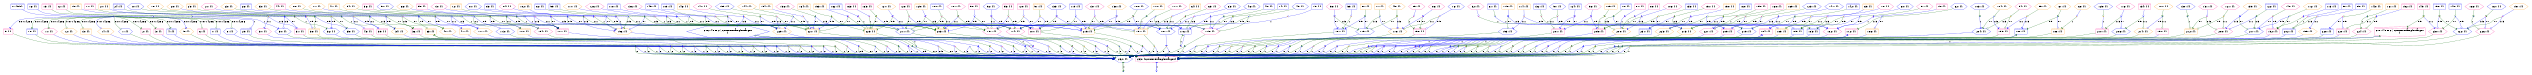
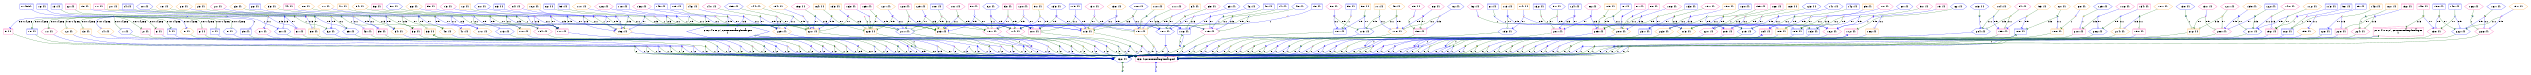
node "15: {}": color deeppink -> blue
node "154: {}": shape cylinder -> hexagon
node "162: {}": removed
